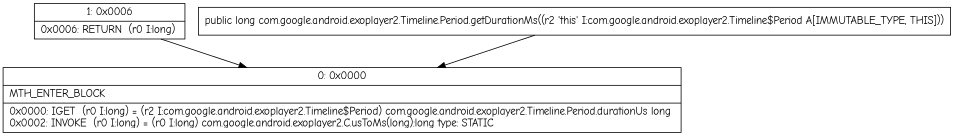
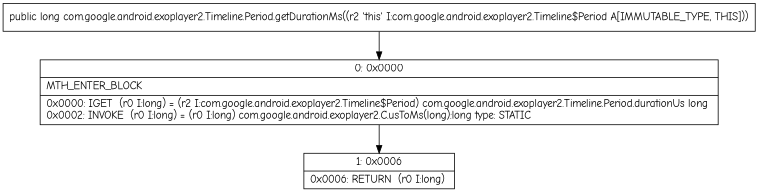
edge "1: 0x0006" -> "0: 0x0000": reversed
